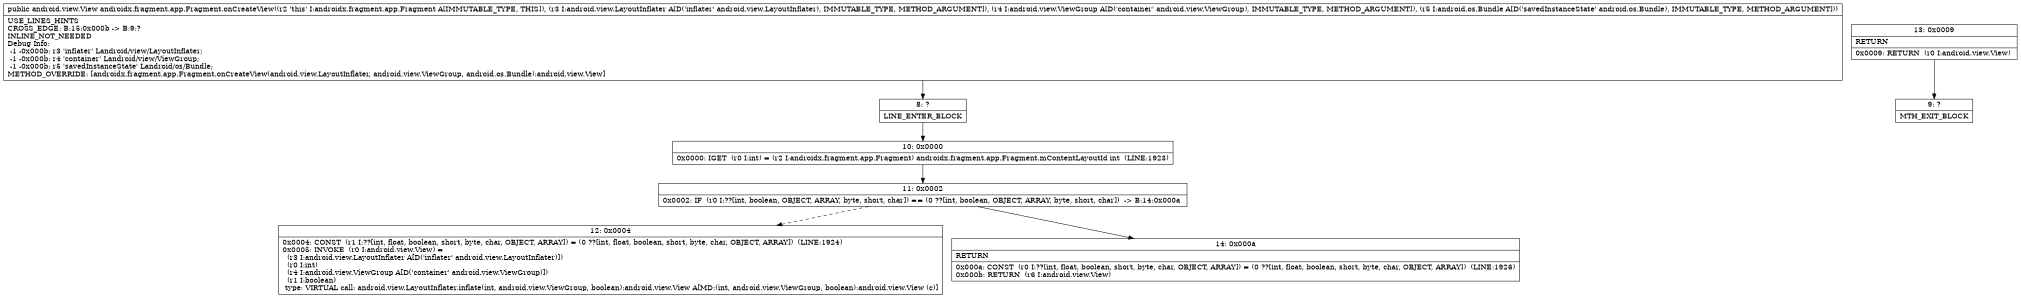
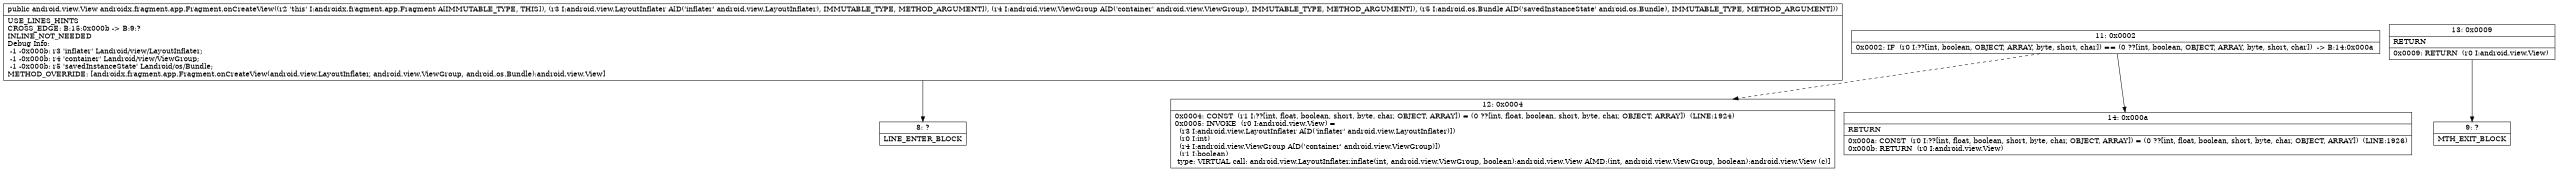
node "10: 0x0000": removed
node "14: 0x000a": text "0x000b: RETURN  (r6 I:android.view.View)" -> "0x000b: RETURN  (r0 I:android.view.View)"
